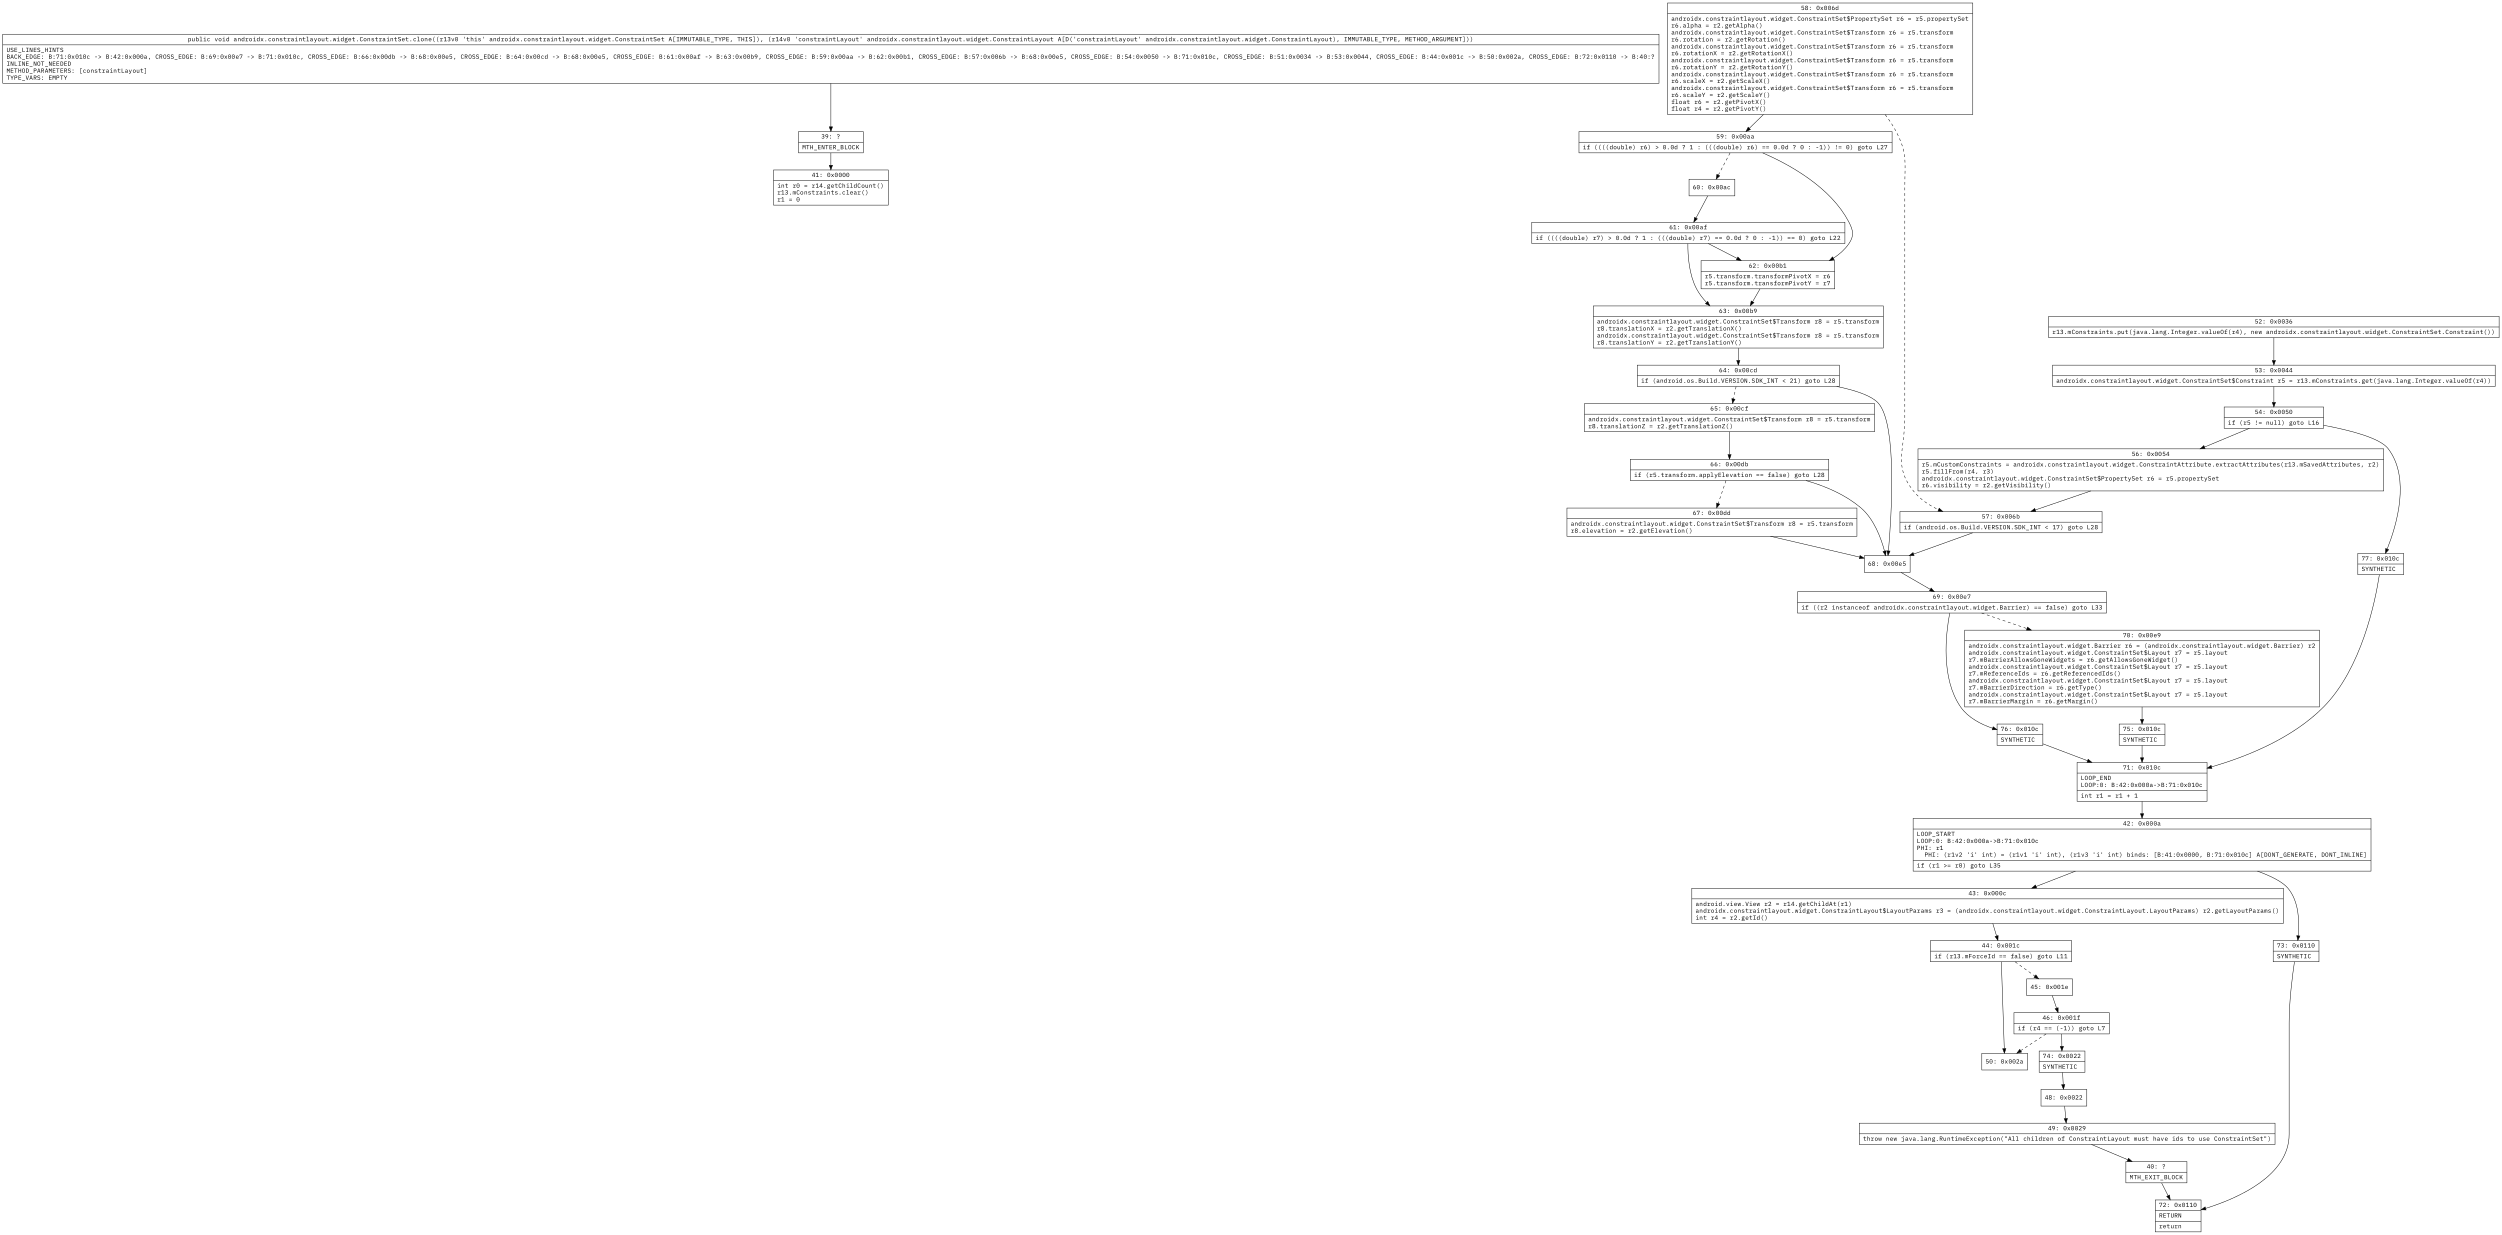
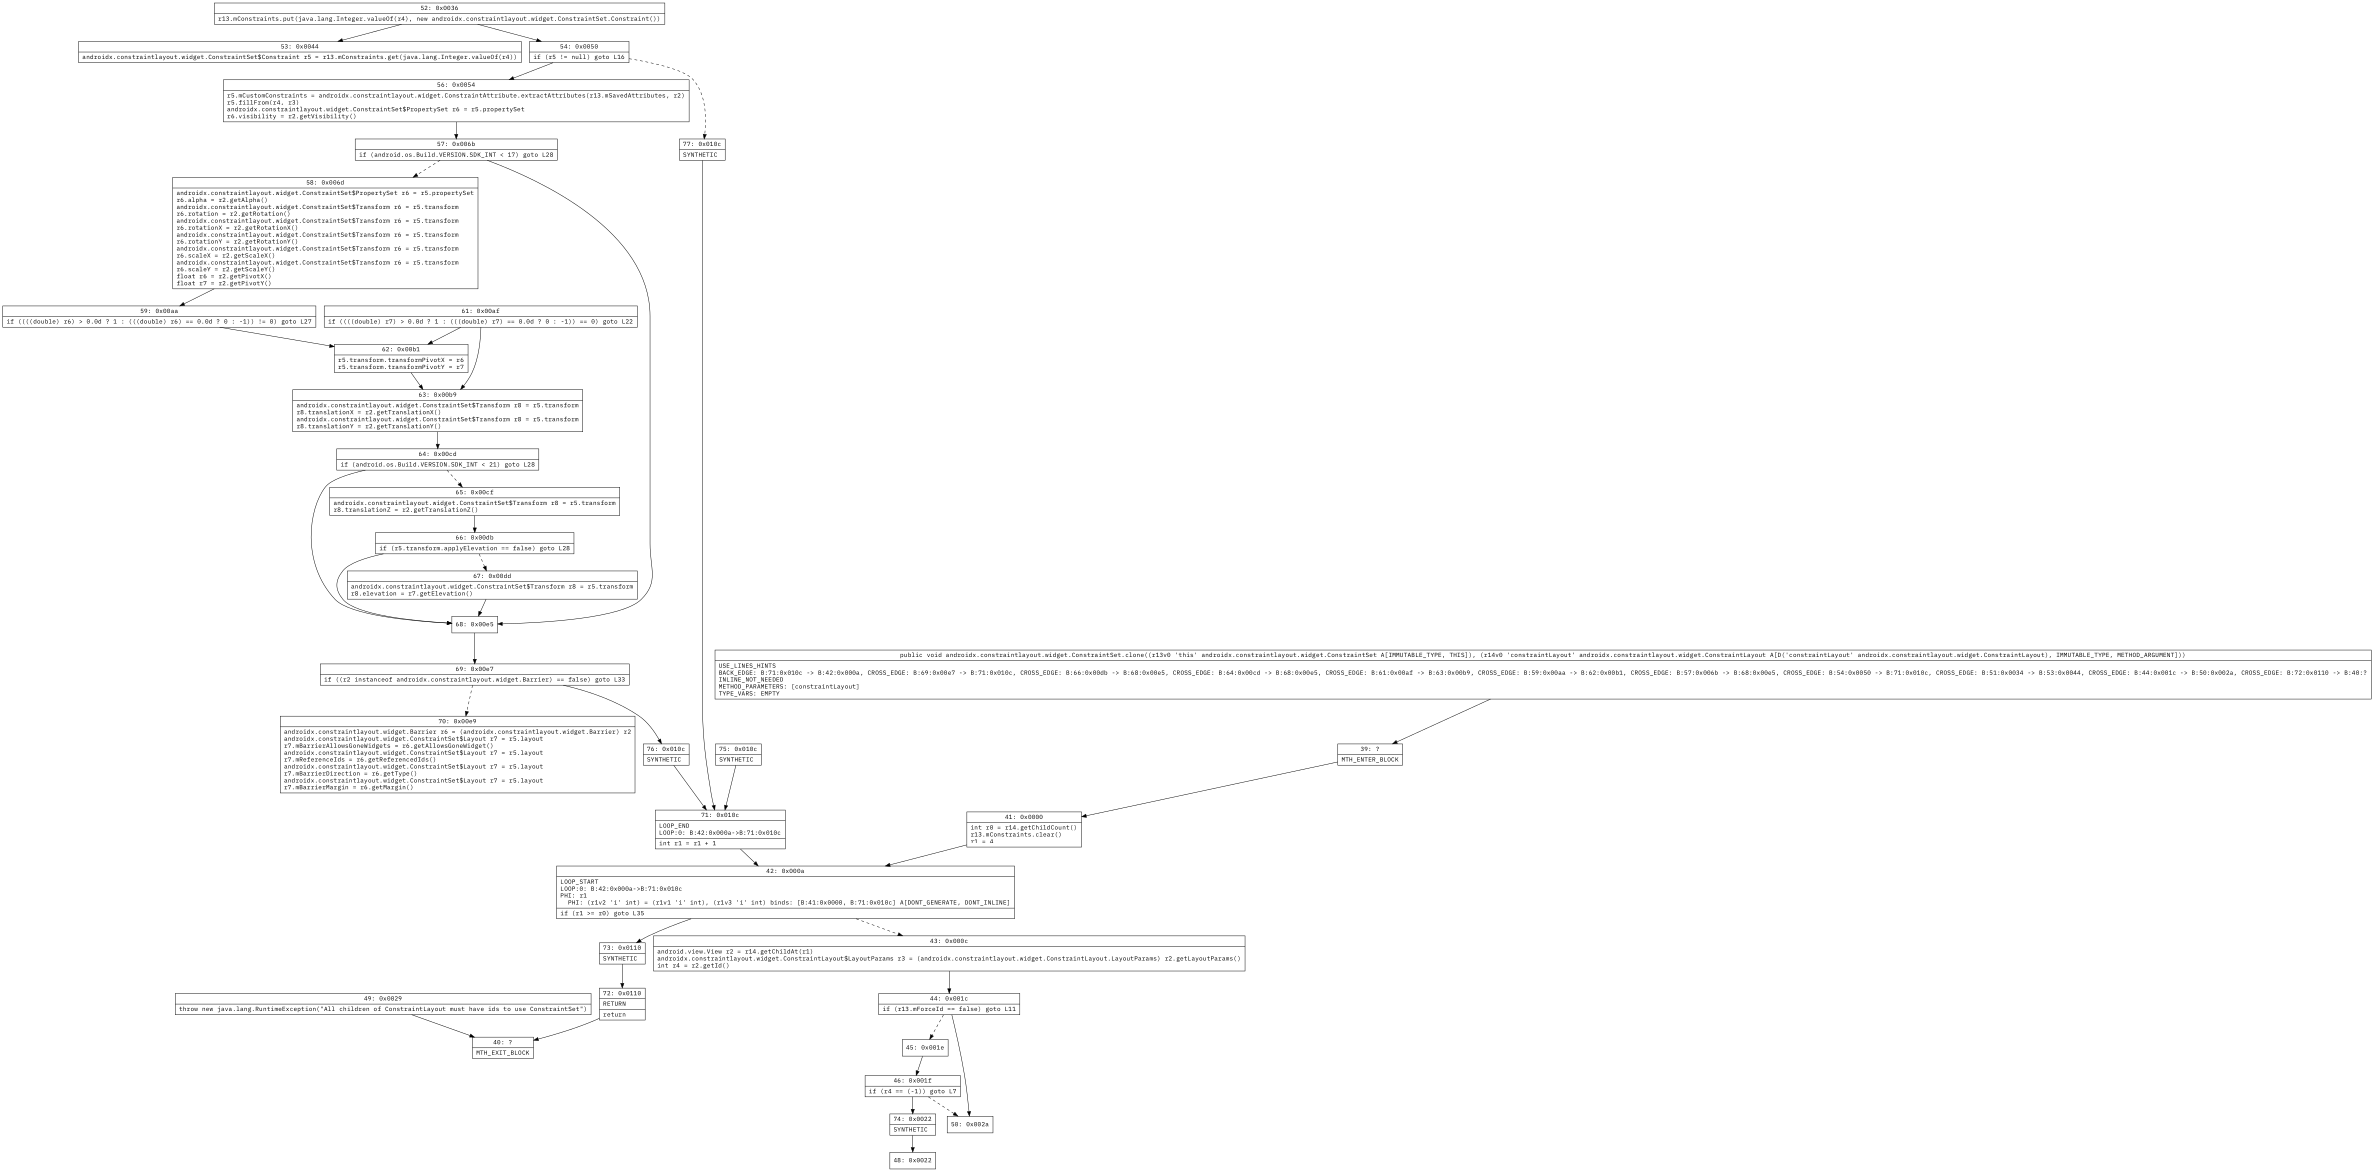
node "58: 0x006d": text "float r4 = r2.getPivotY()" -> "float r7 = r2.getPivotY()"
node "60: 0x00ac": removed
node "41: 0x0000": text "r1 = 0" -> "r1 = 4"
edge "58: 0x006d" -> "57: 0x006b": reversed
edge "53: 0x0044" -> "54: 0x0050": now "52: 0x0036" -> "54: 0x0050"
edge "54: 0x0050" -> "77: 0x010c": style solid -> dashed
node "67: 0x00dd": text "r8.elevation = r2.getElevation()" -> "r8.elevation = r7.getElevation()"
edge "70: 0x00e9" -> "75: 0x010c": removed
edge "41: 0x0000" -> "42: 0x000a": added
edge "42: 0x000a" -> "43: 0x000c": style solid -> dashed
edge "48: 0x0022" -> "49: 0x0029": removed
edge "40: ?" -> "72: 0x0110": reversed
